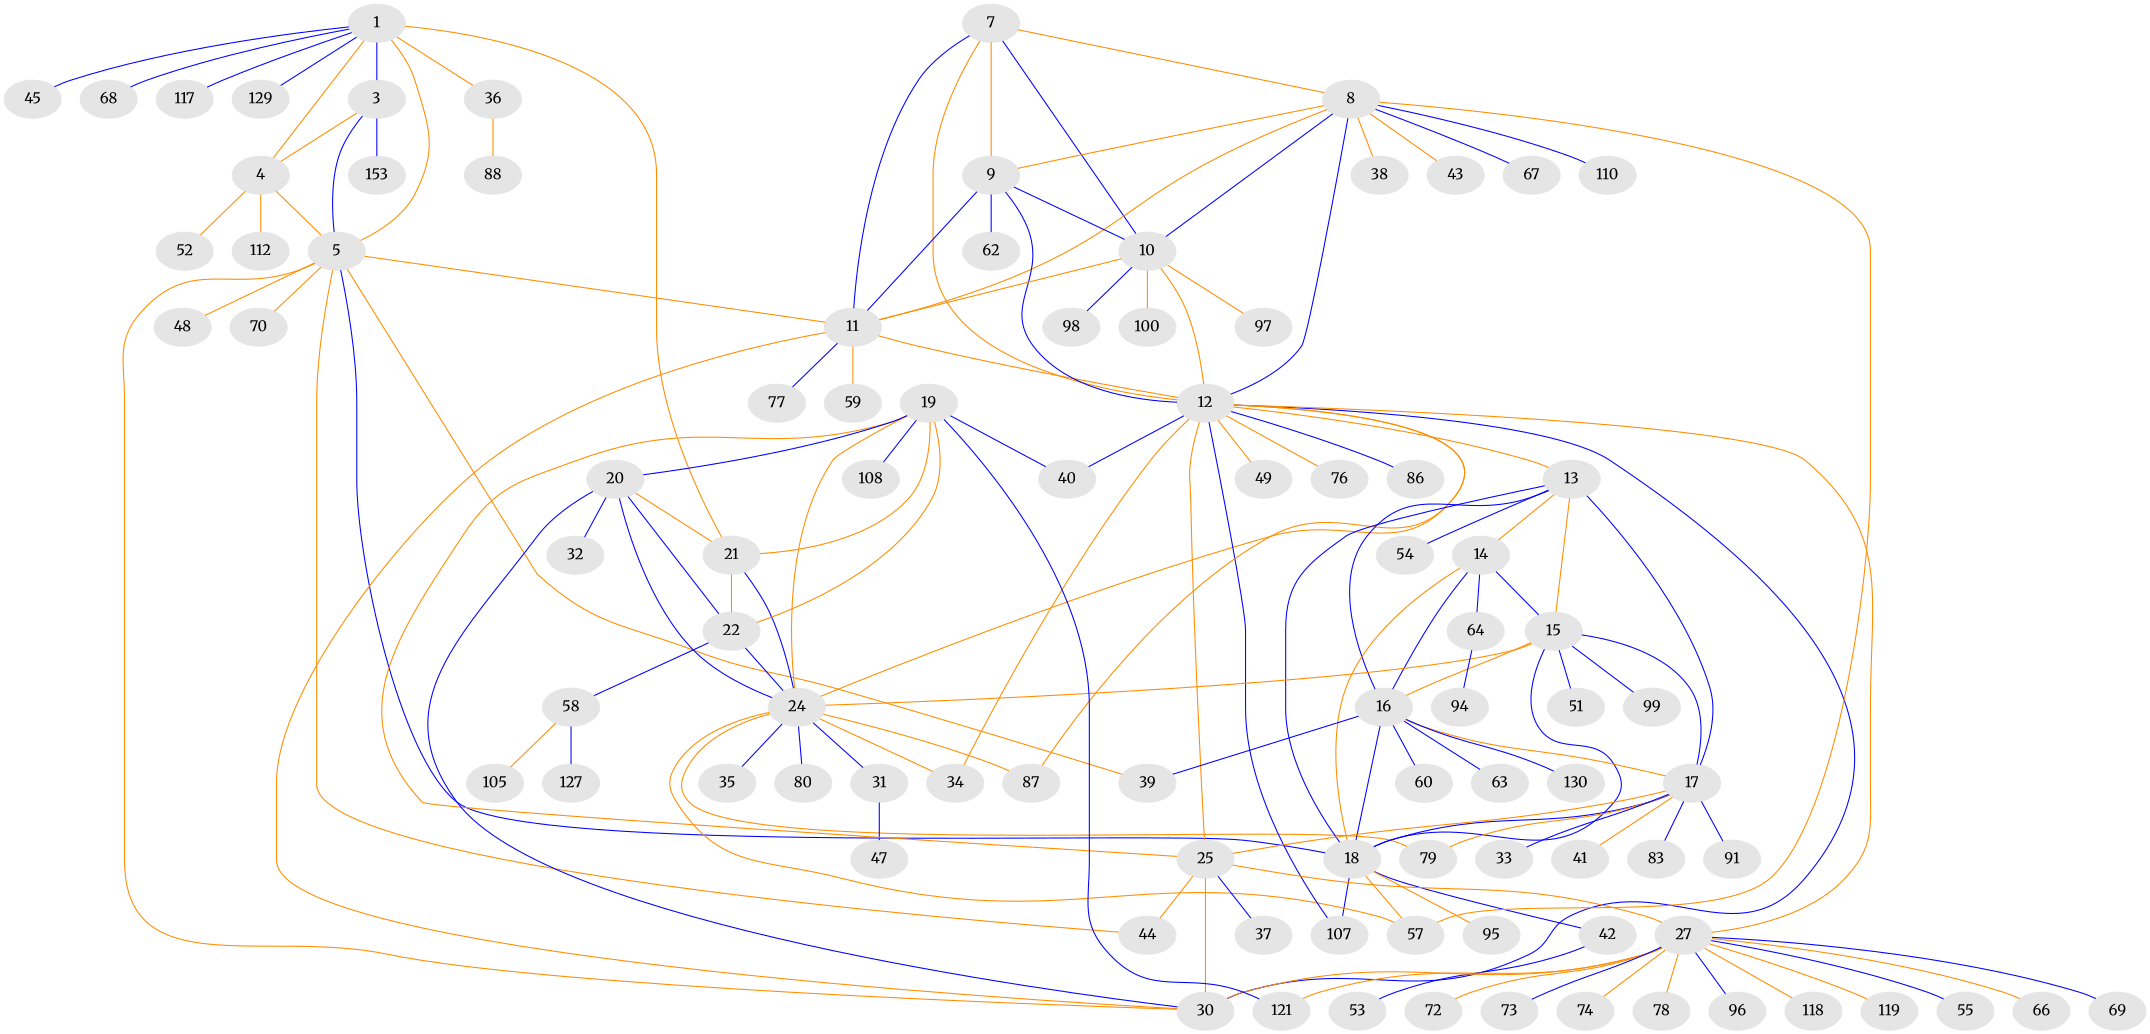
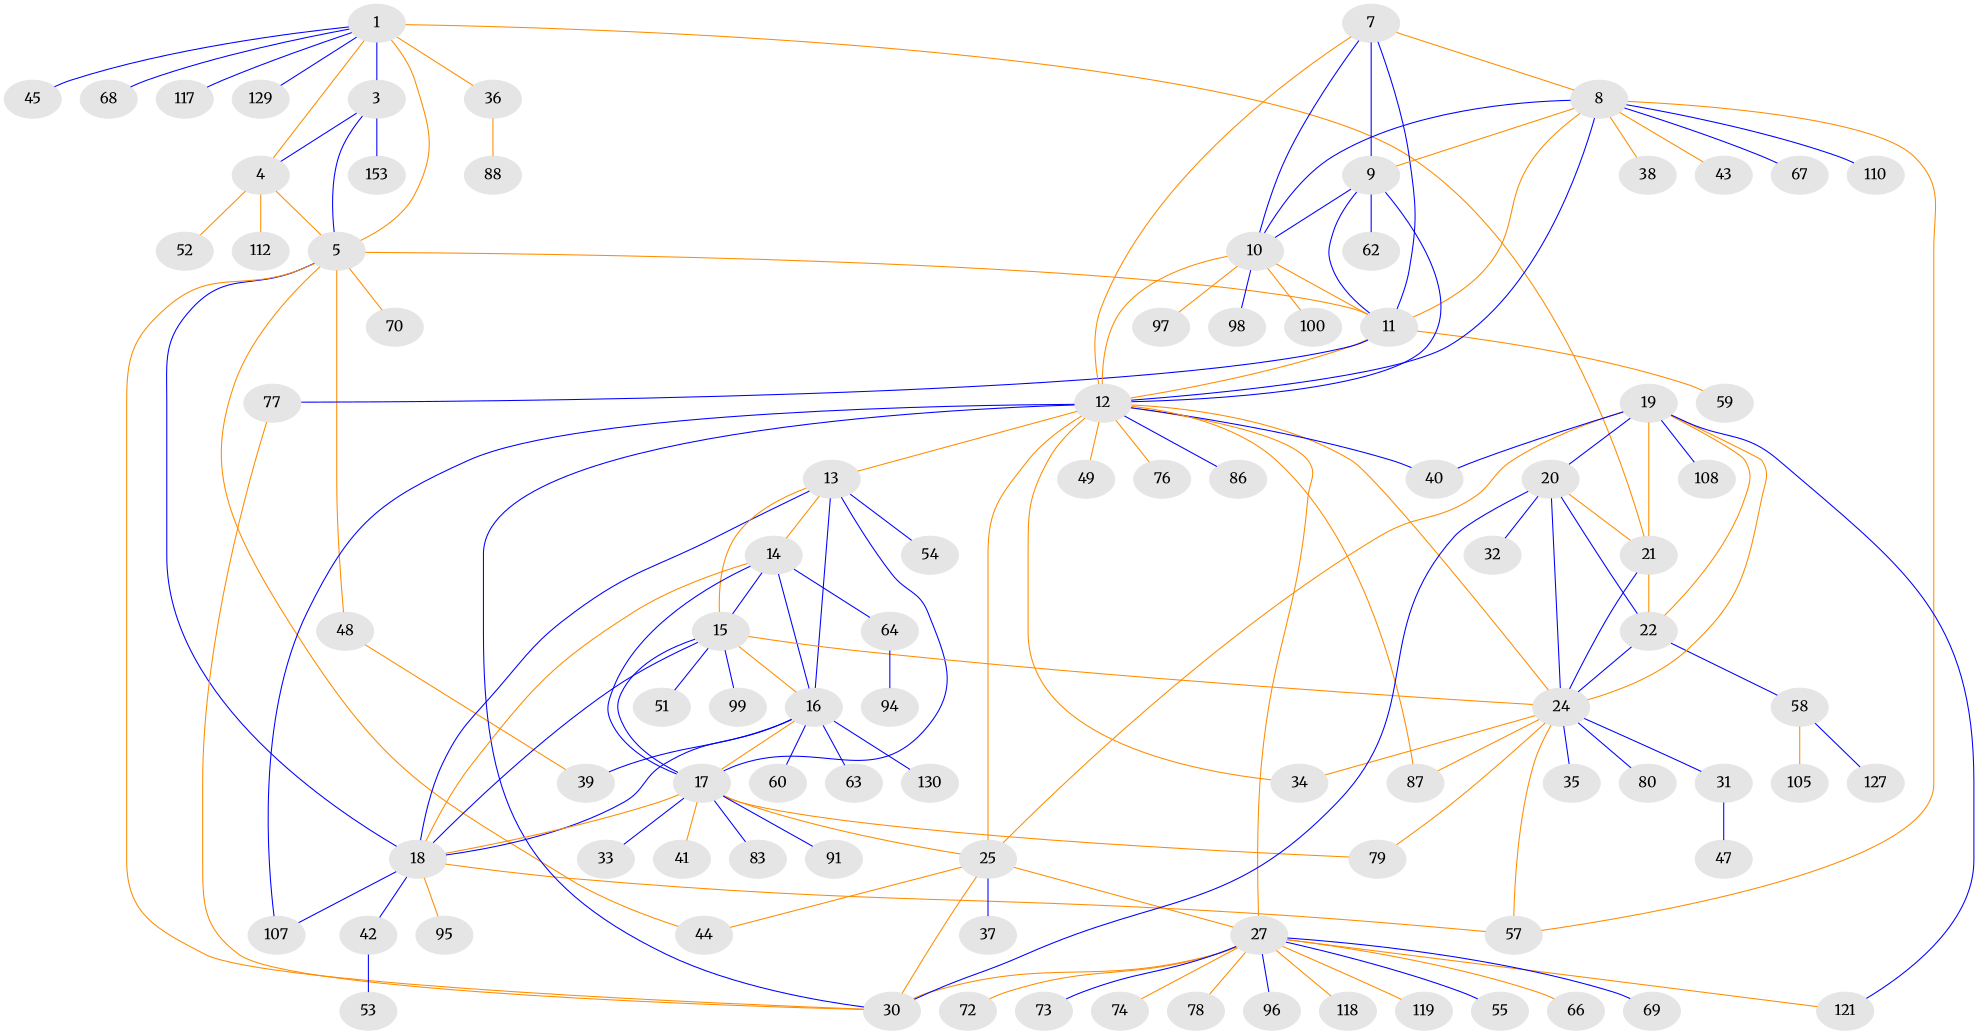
edge "7" -- "9": color darkorange -> blue
edge "3" -- "4": color darkorange -> blue
edge "5" -- "39": now "48" -- "39"
edge "14" -- "17": added
edge "17" -- "18": color blue -> darkorange
edge "11" -- "30": now "77" -- "30"
